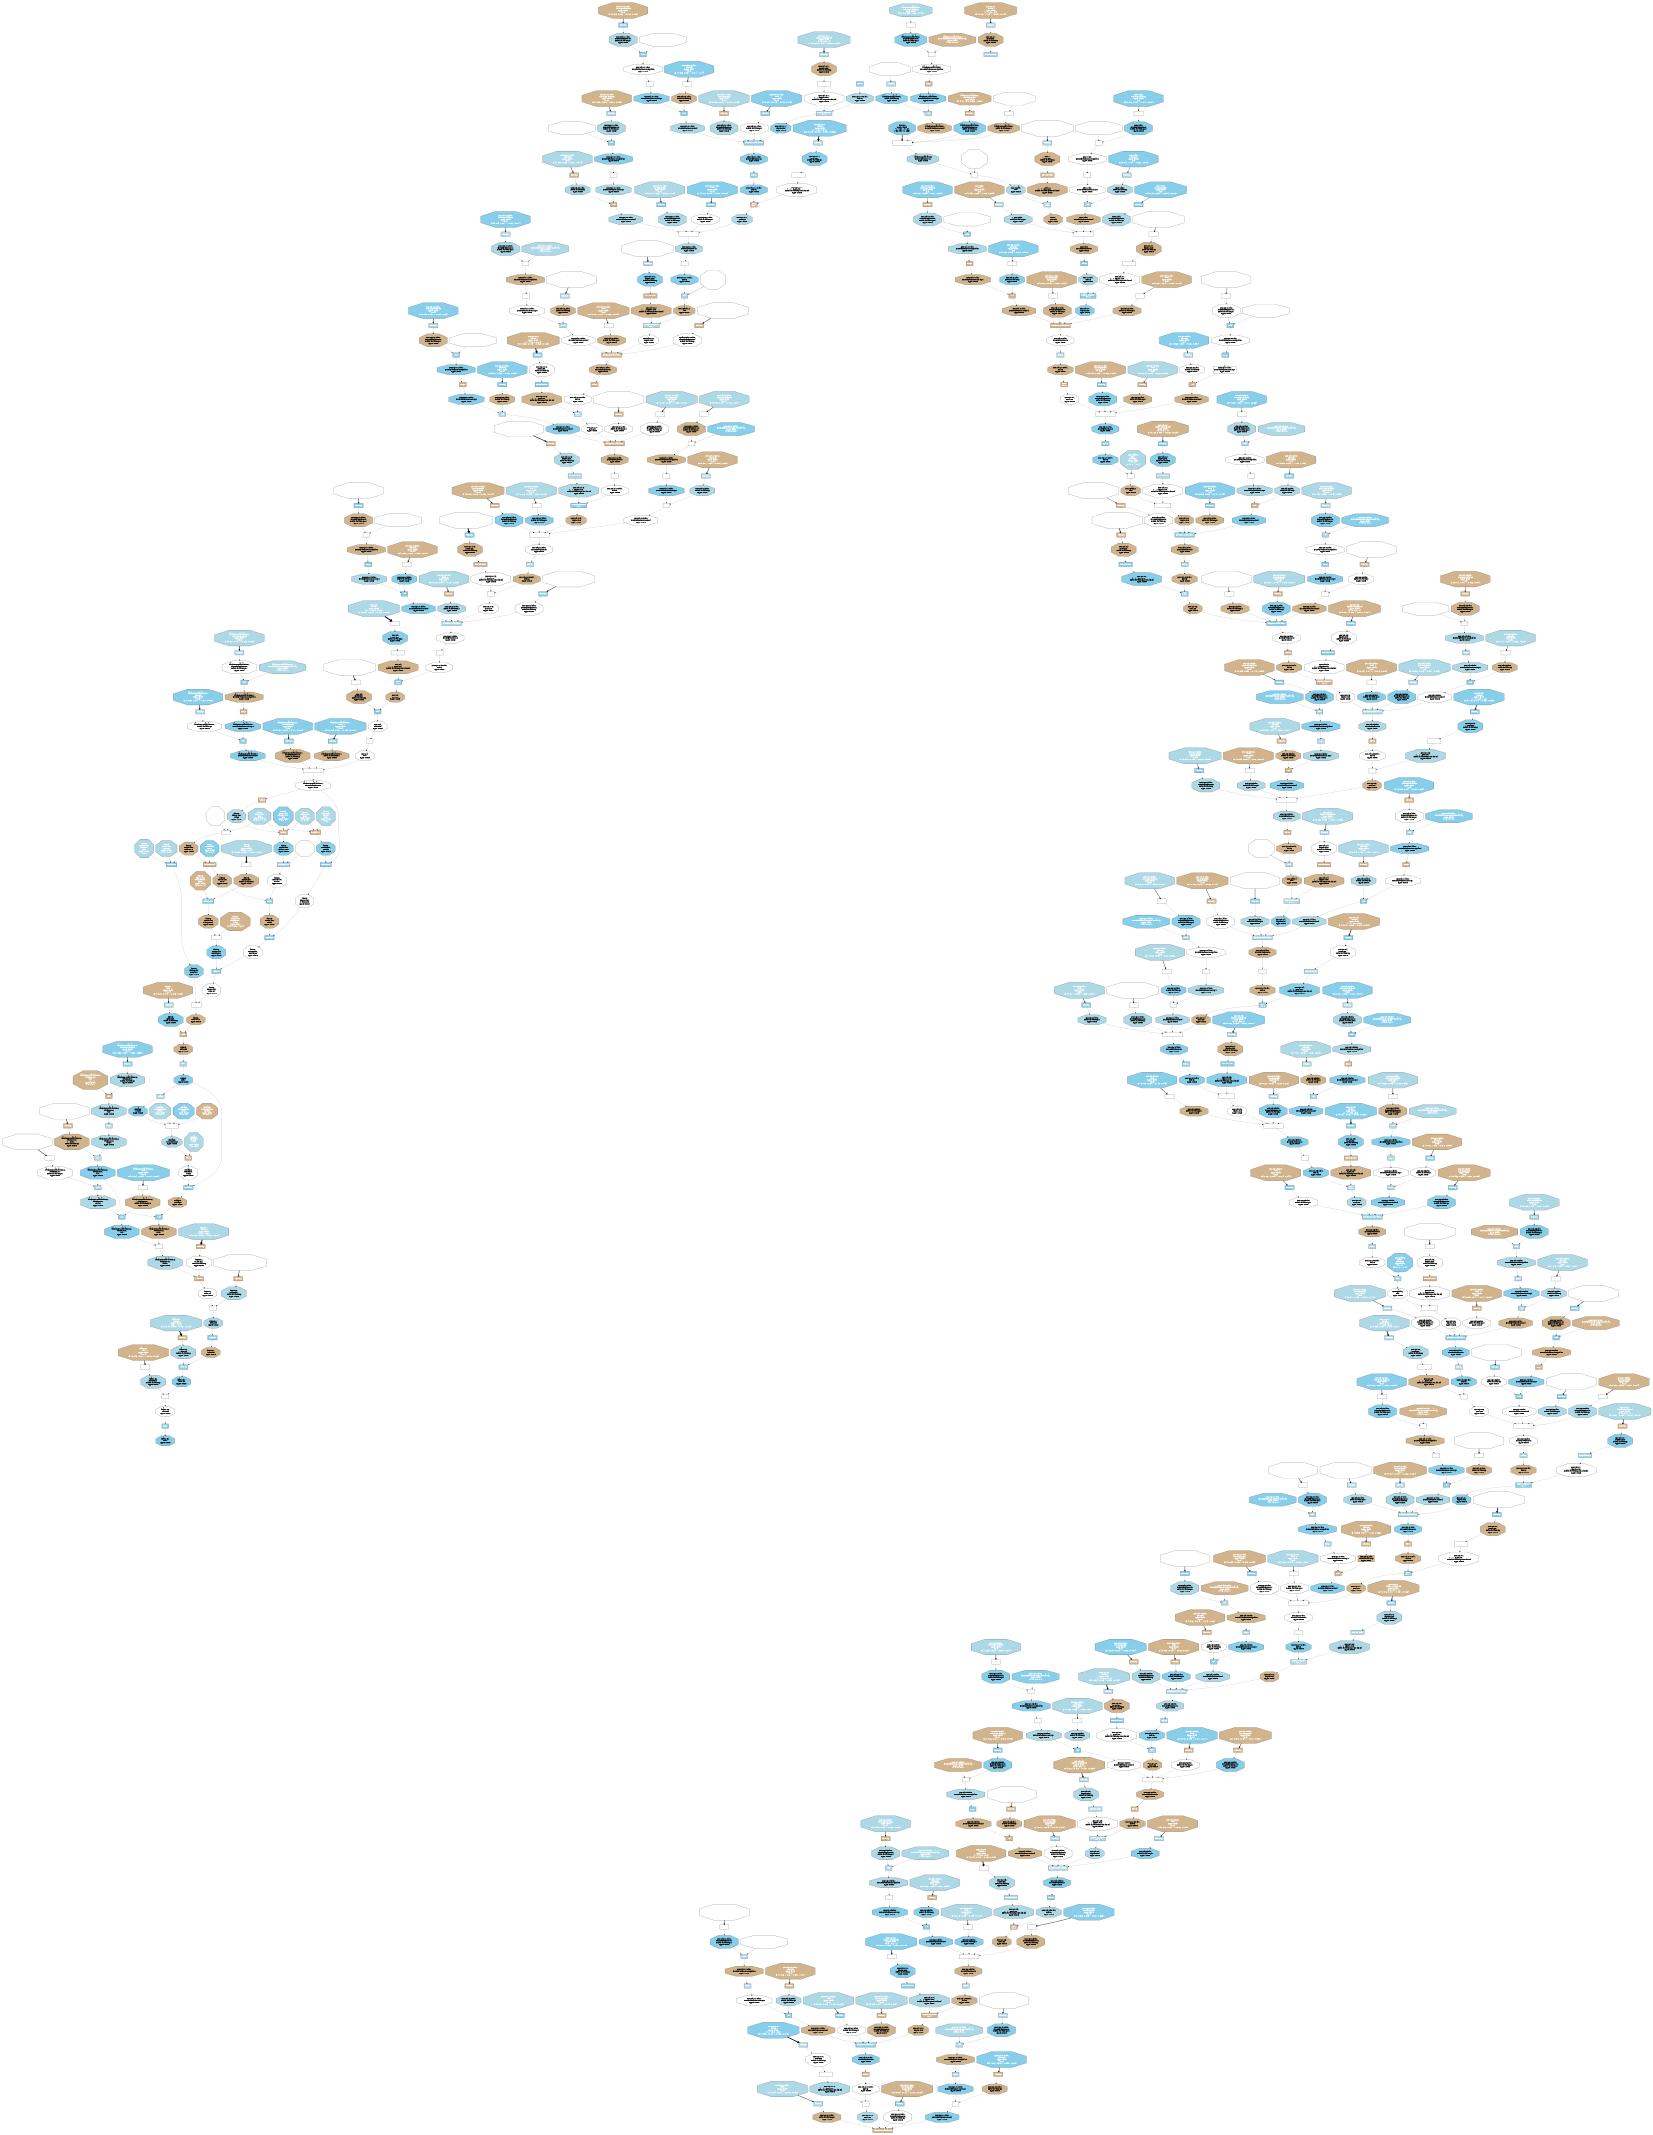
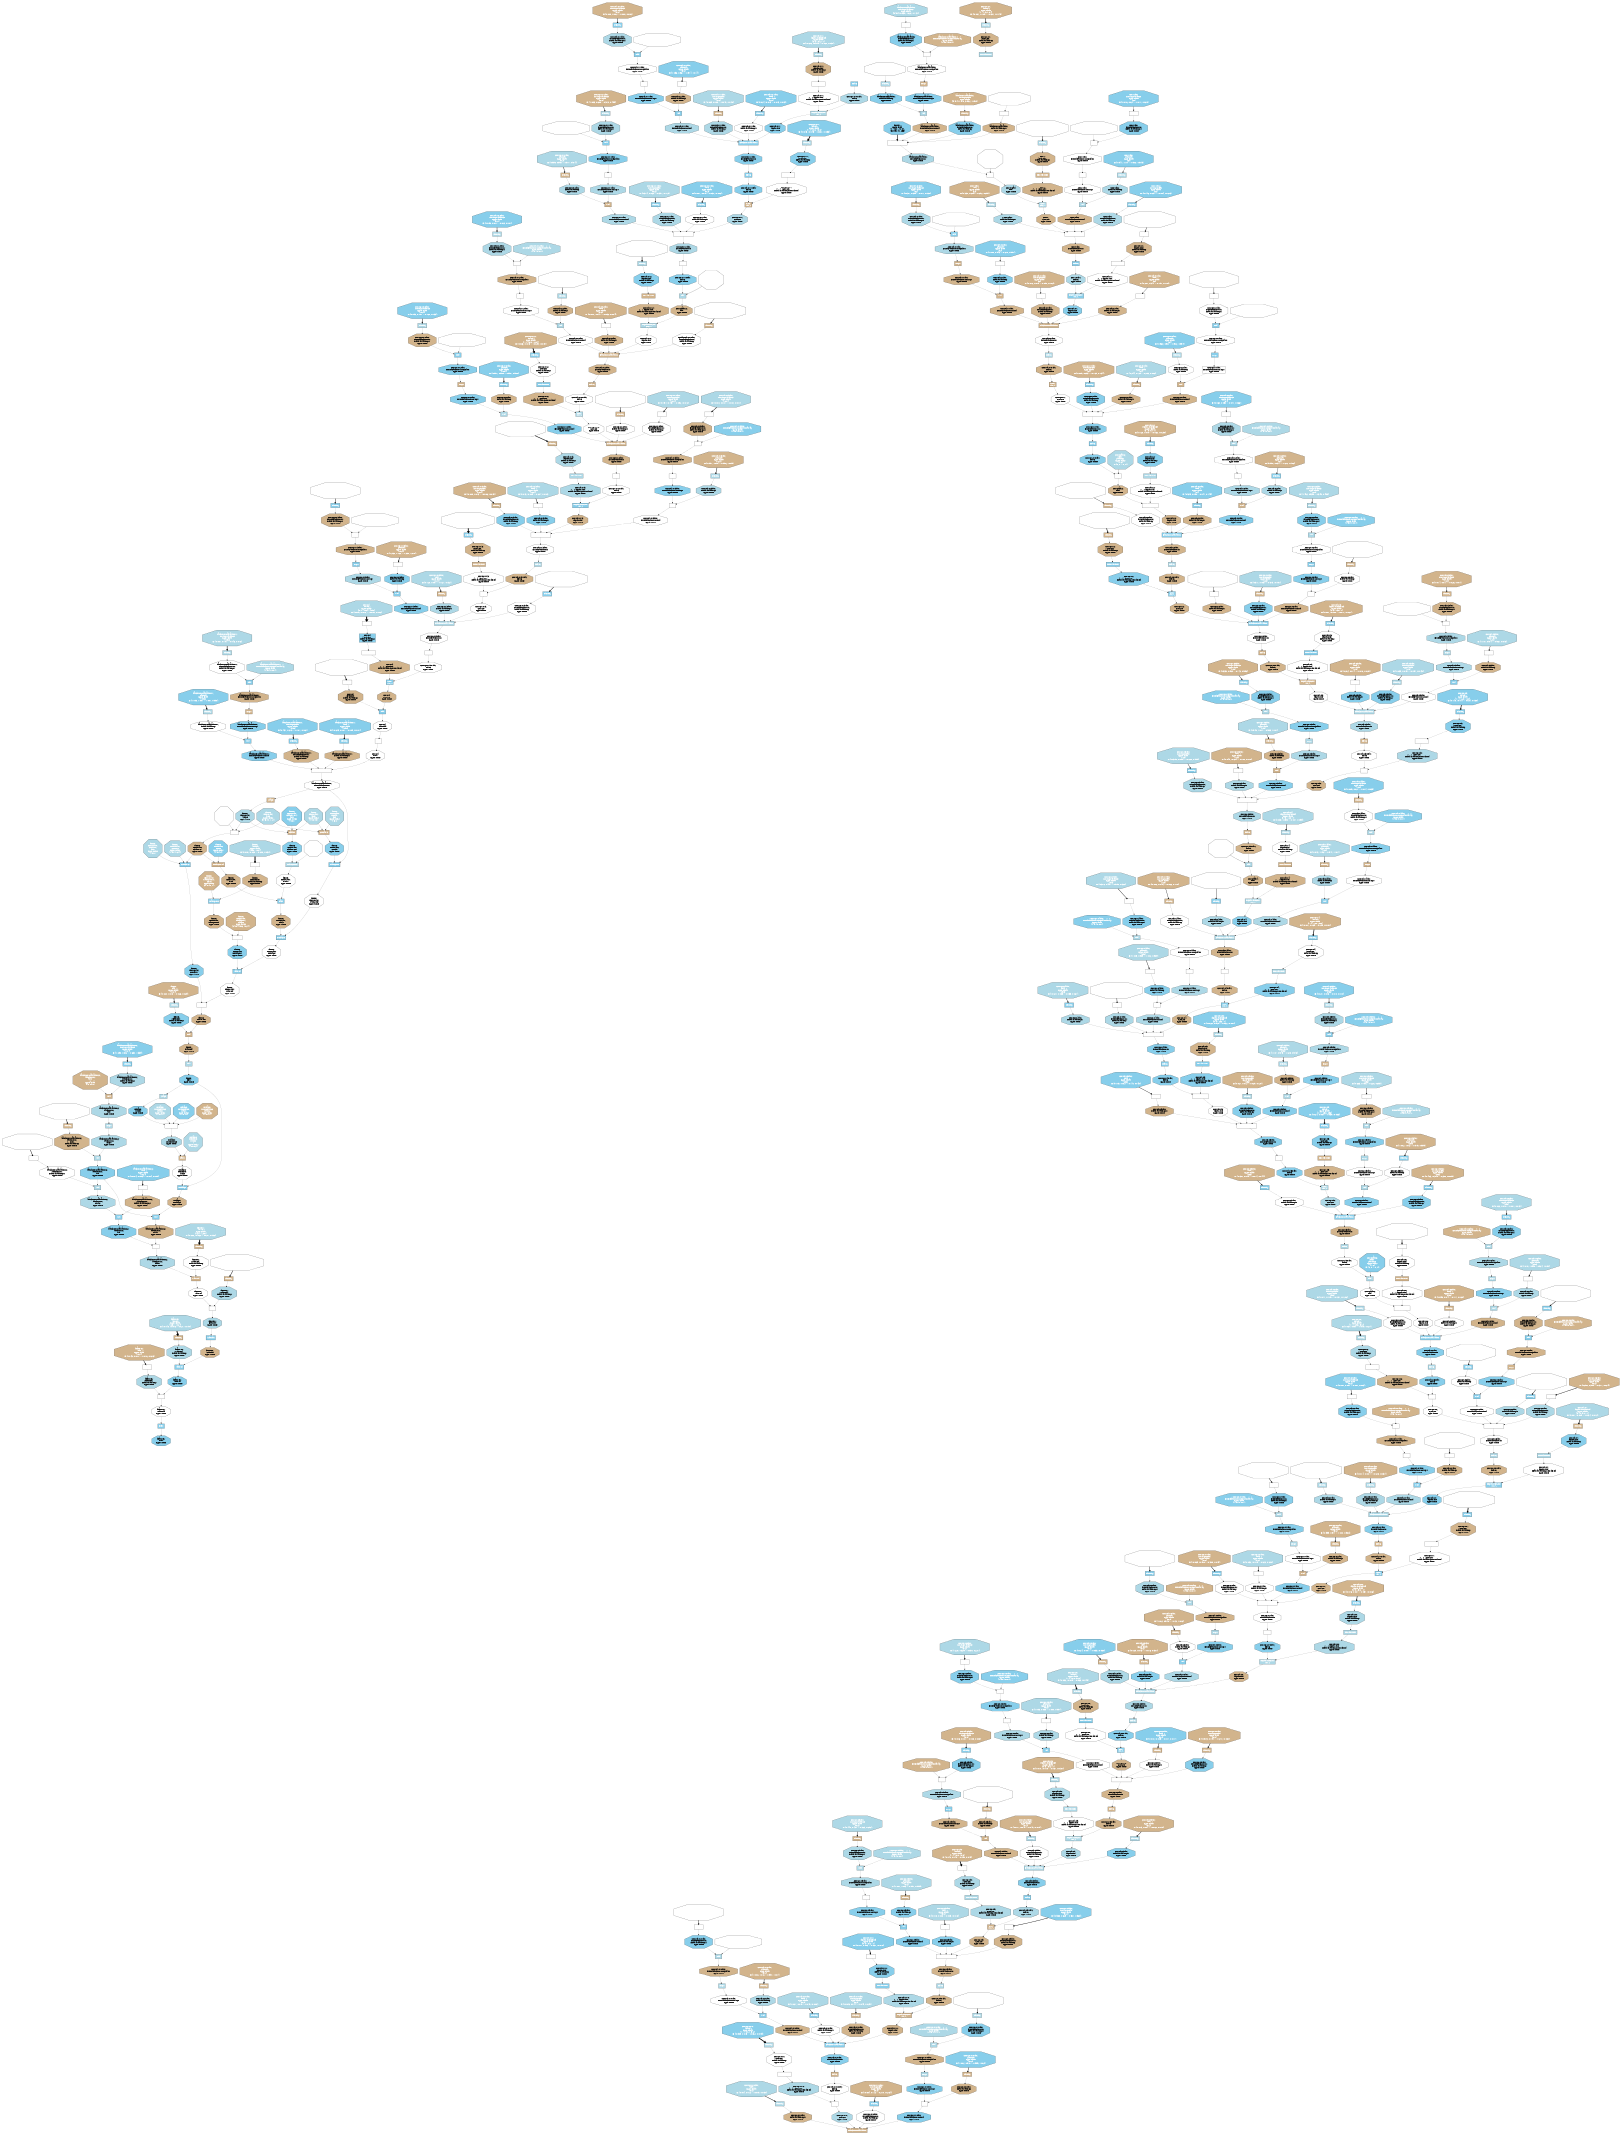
node "conv2d/ Conv2D/ ReadVariableOp Type: None": shape octagon -> box
node "conv_pw_7_bn/ ReadVariableOp Type: None": shape box -> octagon
